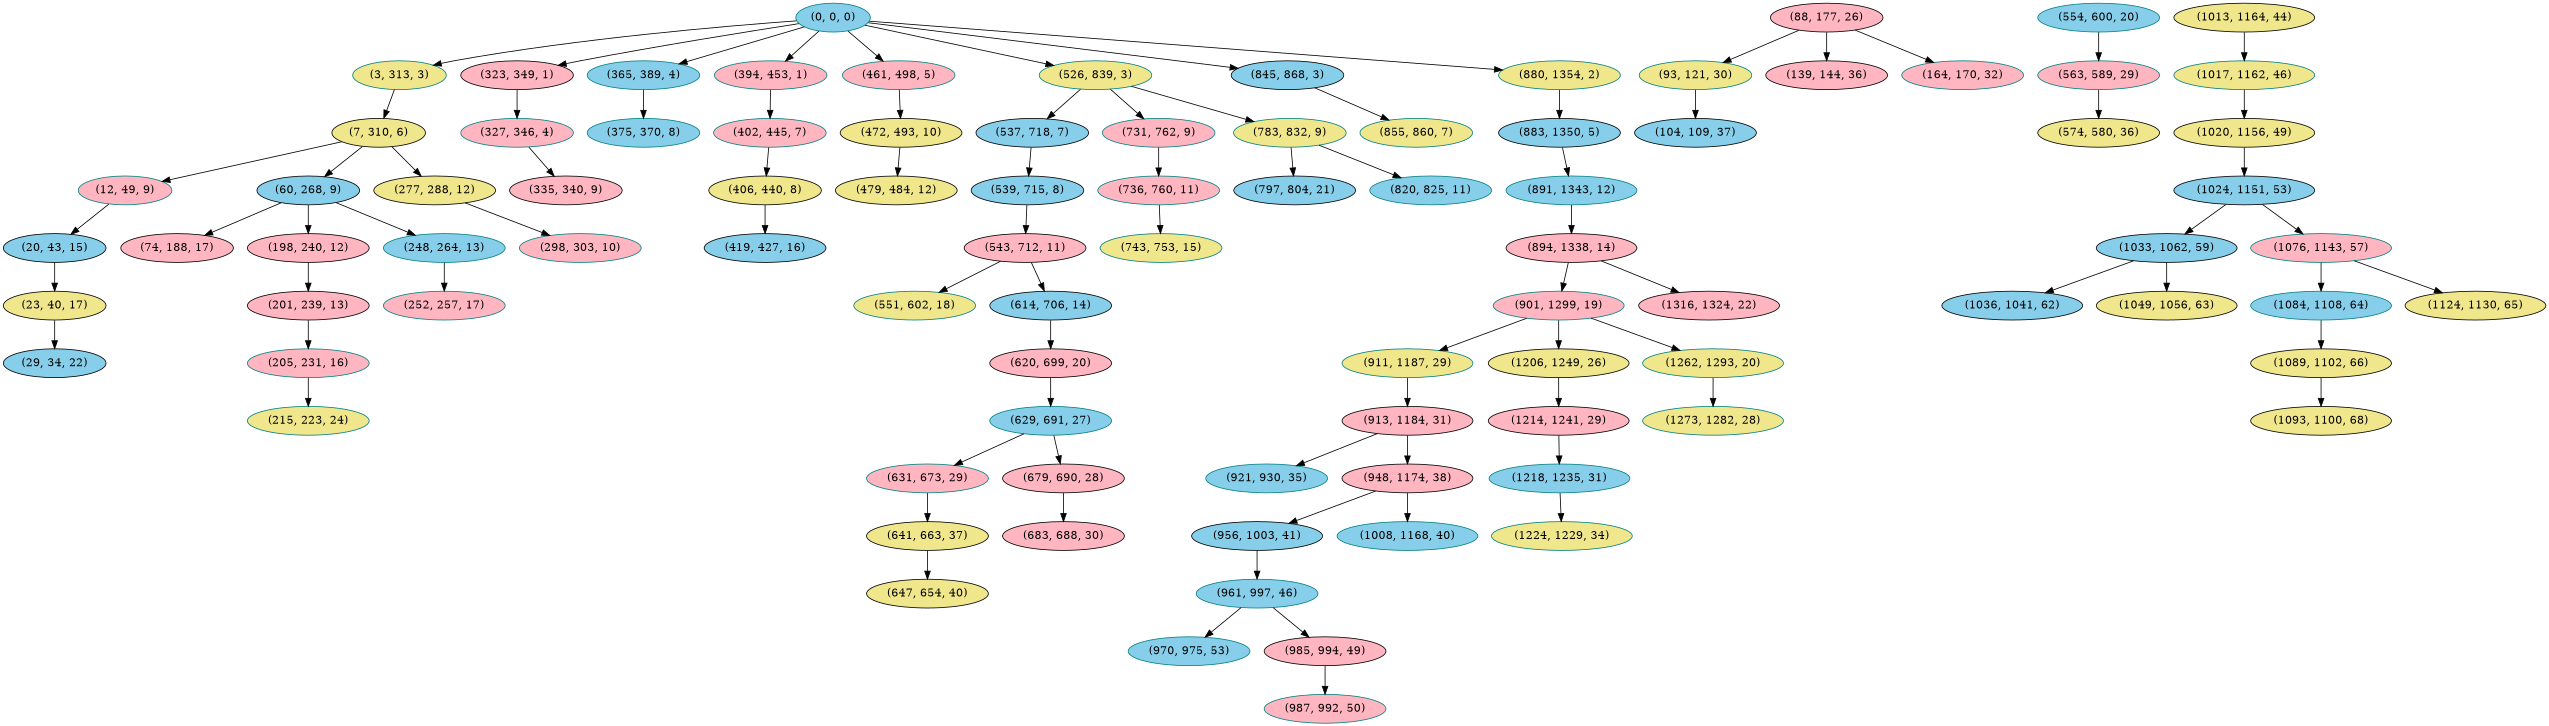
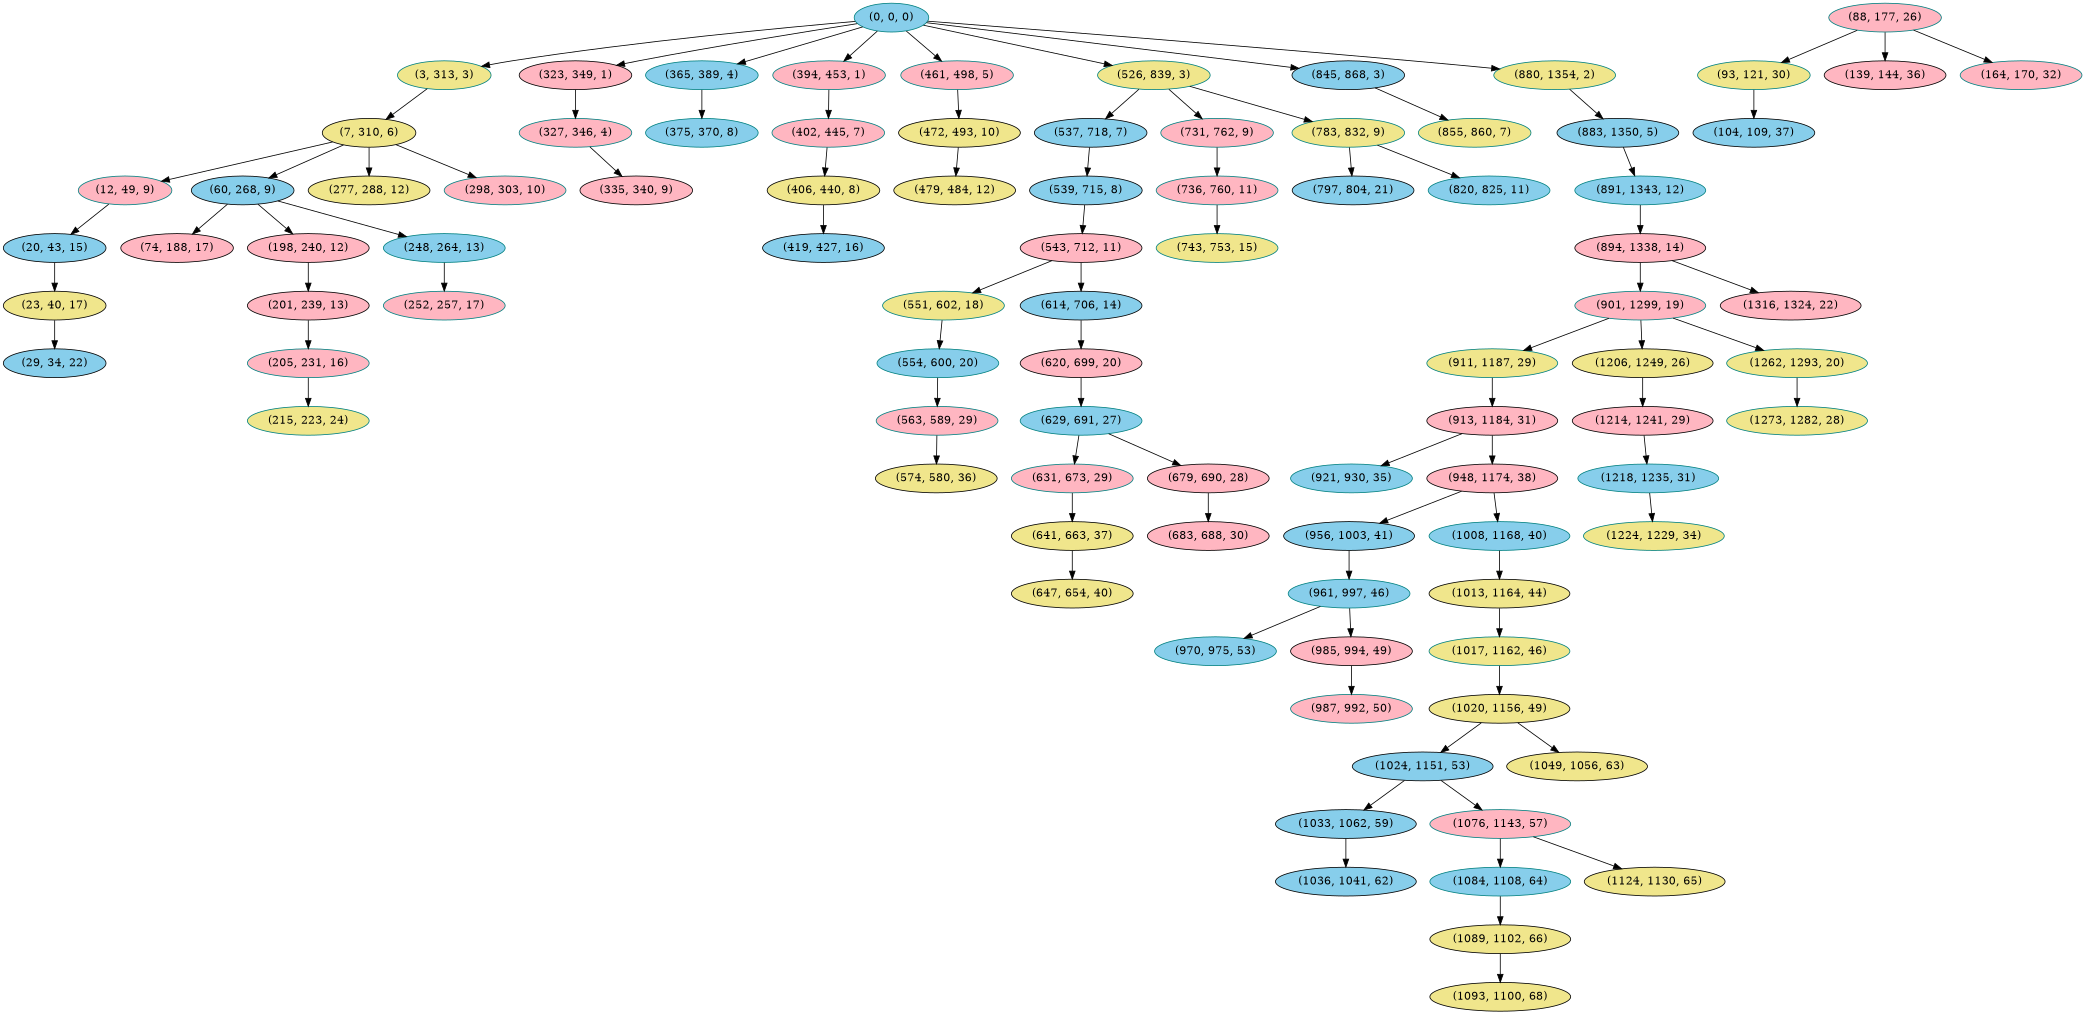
node "(88, 177, 26)": color black -> teal
edge "(277, 288, 12)" -> "(298, 303, 10)": now "(7, 310, 6)" -> "(298, 303, 10)"
edge "(1033, 1062, 59)" -> "(1049, 1056, 63)": now "(1020, 1156, 49)" -> "(1049, 1056, 63)"
edge "(551, 602, 18)" -> "(554, 600, 20)": added
edge "(1008, 1168, 40)" -> "(1013, 1164, 44)": added
